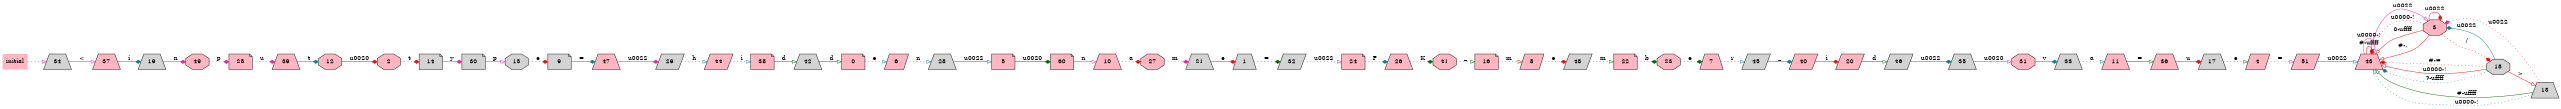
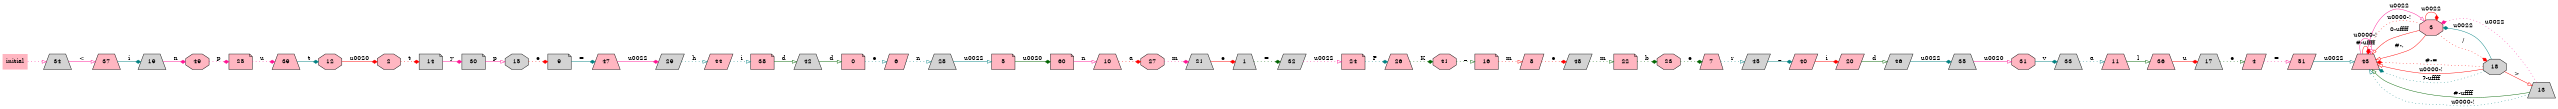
edge "11" -> "36": label "=" -> "l"
